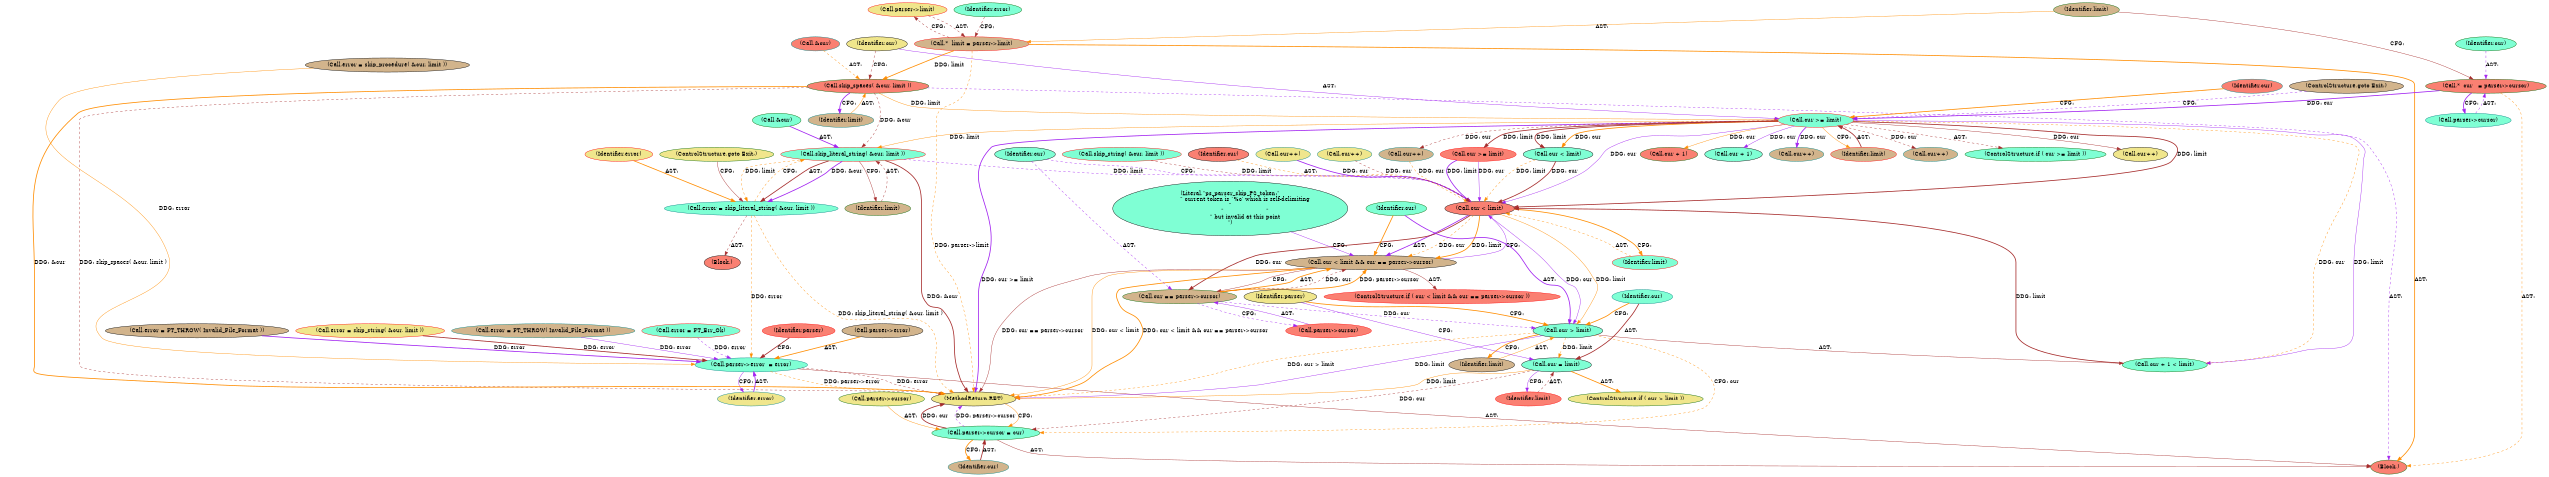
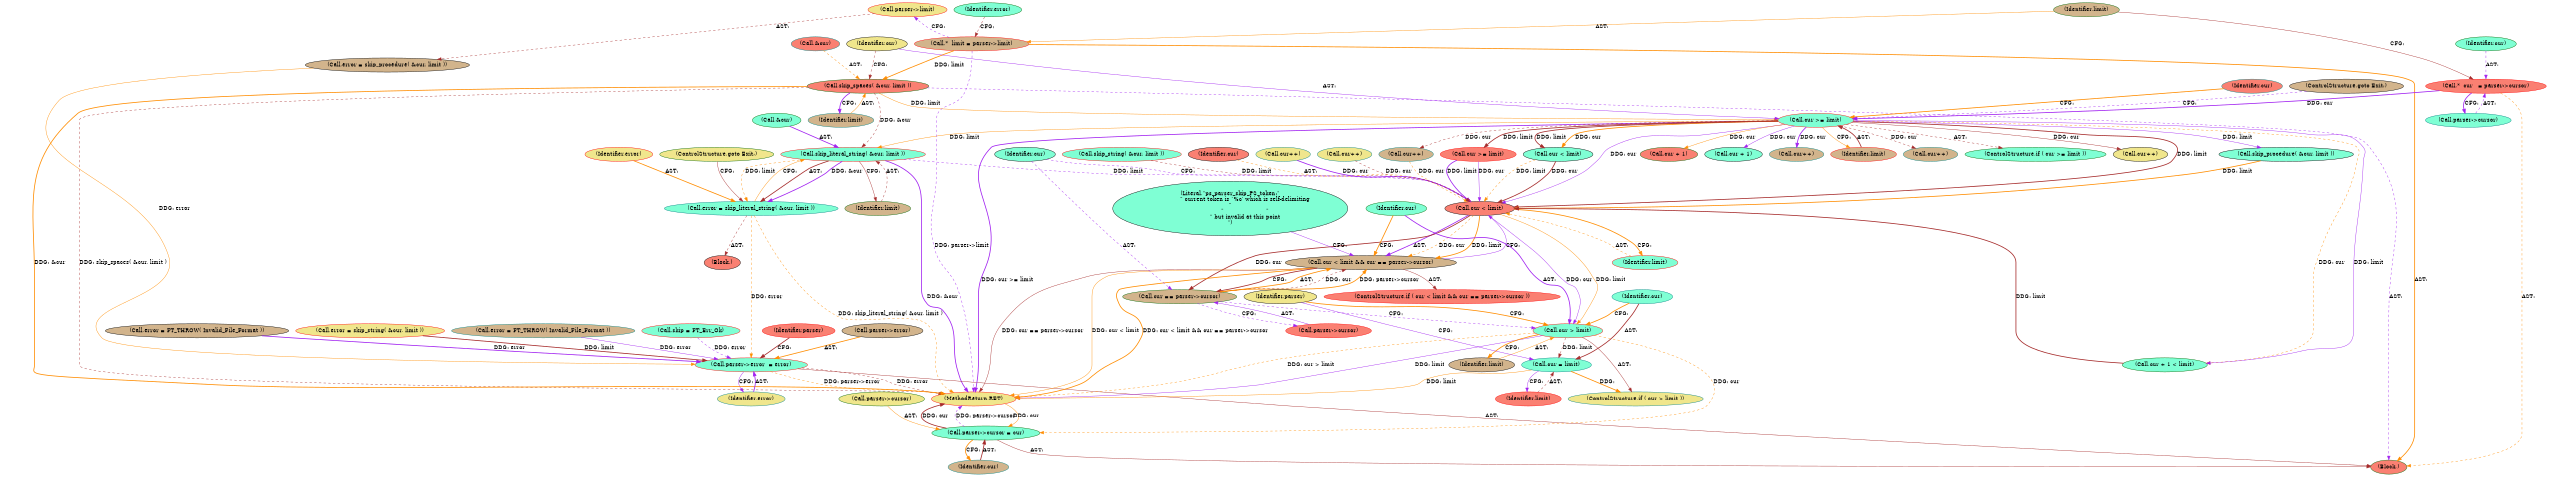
edge "(Call,parser->limit)" -> "(Call,*  limit = parser->limit)": now "(Call,parser->limit)" -> "(Call,error = skip_procedure( &cur, limit ))"
edge "(Call,*  limit = parser->limit)" -> "(Call,parser->limit)": color brown -> purple
node "(Call,*  cur   = parser->cursor)": color darkgreen -> red
node "(Call,skip_procedure( &cur, limit ))": added
edge "(Call,error = skip_literal_string( &cur, limit ))" -> "(Call,skip_literal_string( &cur, limit ))": style dashed -> solid
edge "(Call,*  limit = parser->limit)" -> "(MethodReturn,RET)": color darkorange -> purple
edge "(Call,skip_literal_string( &cur, limit ))" -> "(MethodReturn,RET)": color brown -> purple
edge "(Call,cur < limit && cur == parser->cursor)" -> "(Call,cur == parser->cursor)": style solid -> bold
edge "(Call,cur == parser->cursor)" -> "(Call,cur > limit)": label "DDG: cur" -> "CFG: "
node "(Call,error = FT_Err_Ok)": label "(Call,error = FT_Err_Ok)" -> "(Call,skip = FT_Err_Ok)"
node "(Call,cur > limit)": color black -> red
edge "(Call,cur > limit)" -> "(Call,cur = limit)": color darkorange -> brown
edge "(Call,error = skip_string( &cur, limit ))" -> "(Call,parser->error  = error)": label "DDG: error" -> "DDG: limit"
edge "(Call,cur > limit)" -> "(Call,cur + 1 < limit)": now "(Call,cur > limit)" -> "(ControlStructure,if ( cur > limit ))"
node "(Call,parser->error  = error)": color teal -> red
node "(Call,cur = limit)": color black -> teal
edge "(Call,cur = limit)" -> "(ControlStructure,if ( cur > limit ))": label "AST: " -> "DDG: "
edge "(Call,cur > limit)" -> "(Call,parser->cursor = cur)": label "CFG: cur" -> "DDG: cur"
node "(MethodReturn,RET)": color black -> red
node "(ControlStructure,if ( cur > limit ))": color darkgreen -> teal
edge "(Call,cur = limit)" -> "(Call,parser->cursor = cur)": removed, label "DDG: cur"
edge "(MethodReturn,RET)" -> "(Call,parser->cursor = cur)": label "CFG: " -> "DDG: cur"
